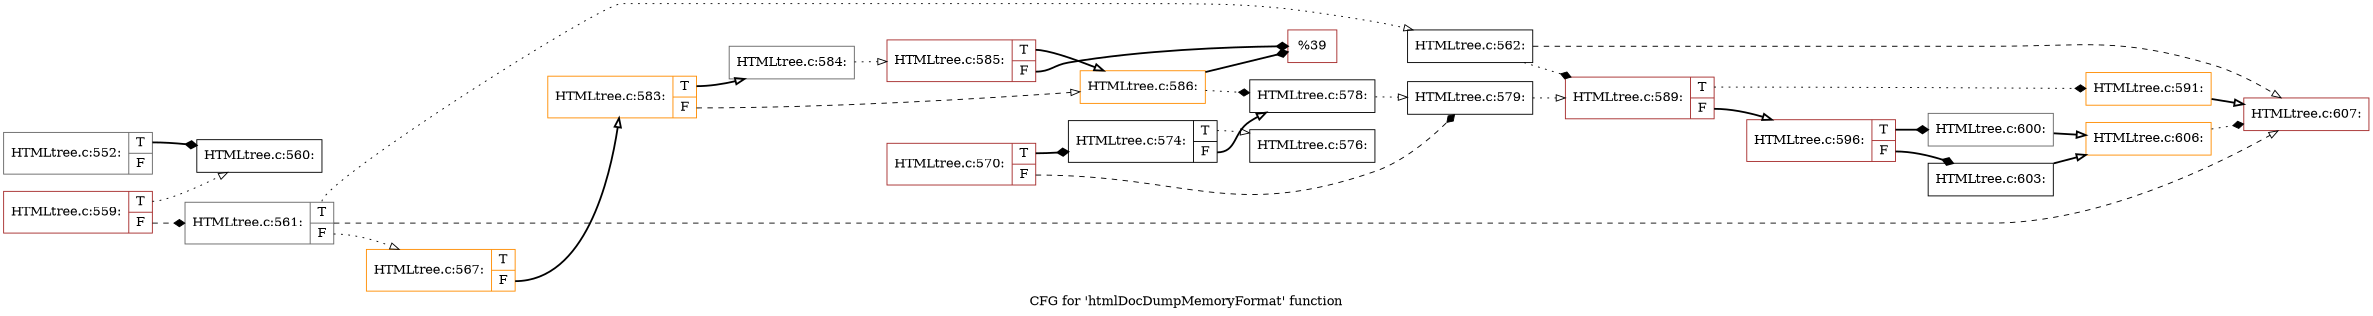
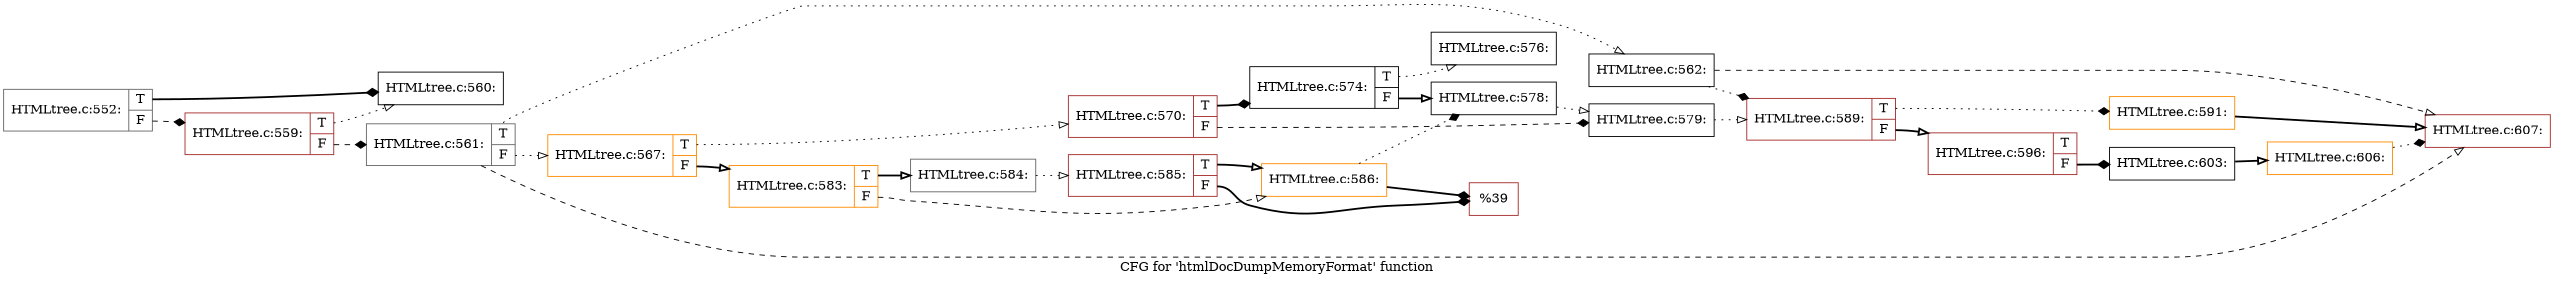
edge "HTMLtree.c:552:" -> "HTMLtree.c:559:": added
node "HTMLtree.c:600:": removed
edge "HTMLtree.c:567:" -> "HTMLtree.c:570:": added
